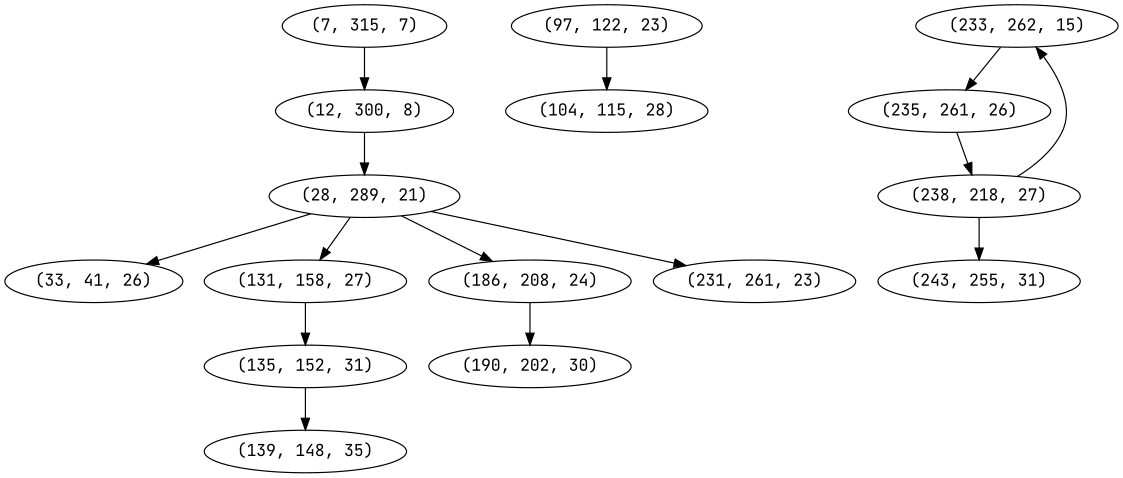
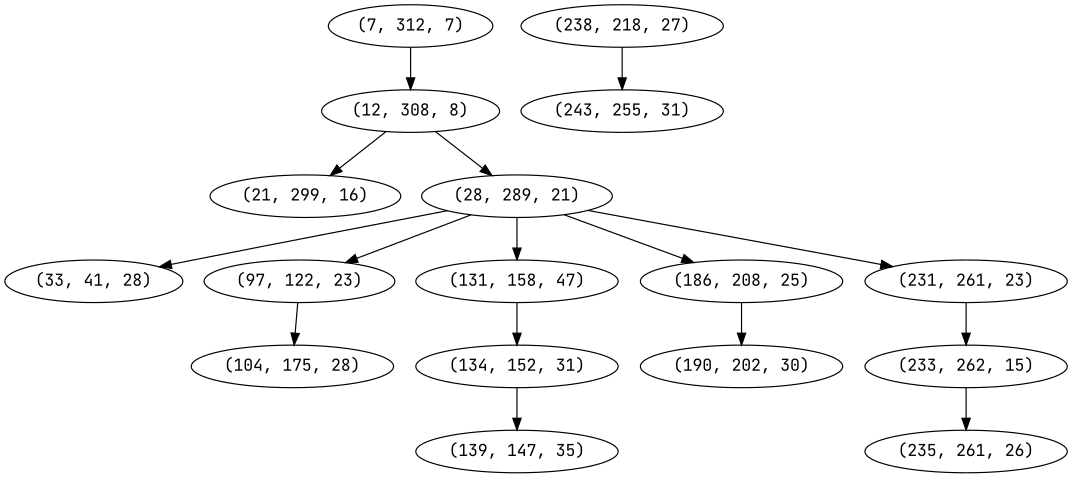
node "(7, 315, 7)": label "(7, 315, 7)" -> "(7, 312, 7)"
node "(12, 300, 8)": label "(12, 300, 8)" -> "(12, 308, 8)"
node "(104, 115, 28)": label "(104, 115, 28)" -> "(104, 175, 28)"
edge "(238, 218, 27)" -> "(233, 262, 15)": now "(231, 261, 23)" -> "(233, 262, 15)"
edge "(235, 261, 26)" -> "(238, 218, 27)": removed
node "(21, 299, 16)": added
edge "(28, 289, 21)" -> "(97, 122, 23)": added
node "(33, 41, 26)": label "(33, 41, 26)" -> "(33, 41, 28)"
node "(131, 158, 27)": label "(131, 158, 27)" -> "(131, 158, 47)"
node "(186, 208, 24)": label "(186, 208, 24)" -> "(186, 208, 25)"
node "(135, 152, 31)": label "(135, 152, 31)" -> "(134, 152, 31)"
node "(139, 148, 35)": label "(139, 148, 35)" -> "(139, 147, 35)"
